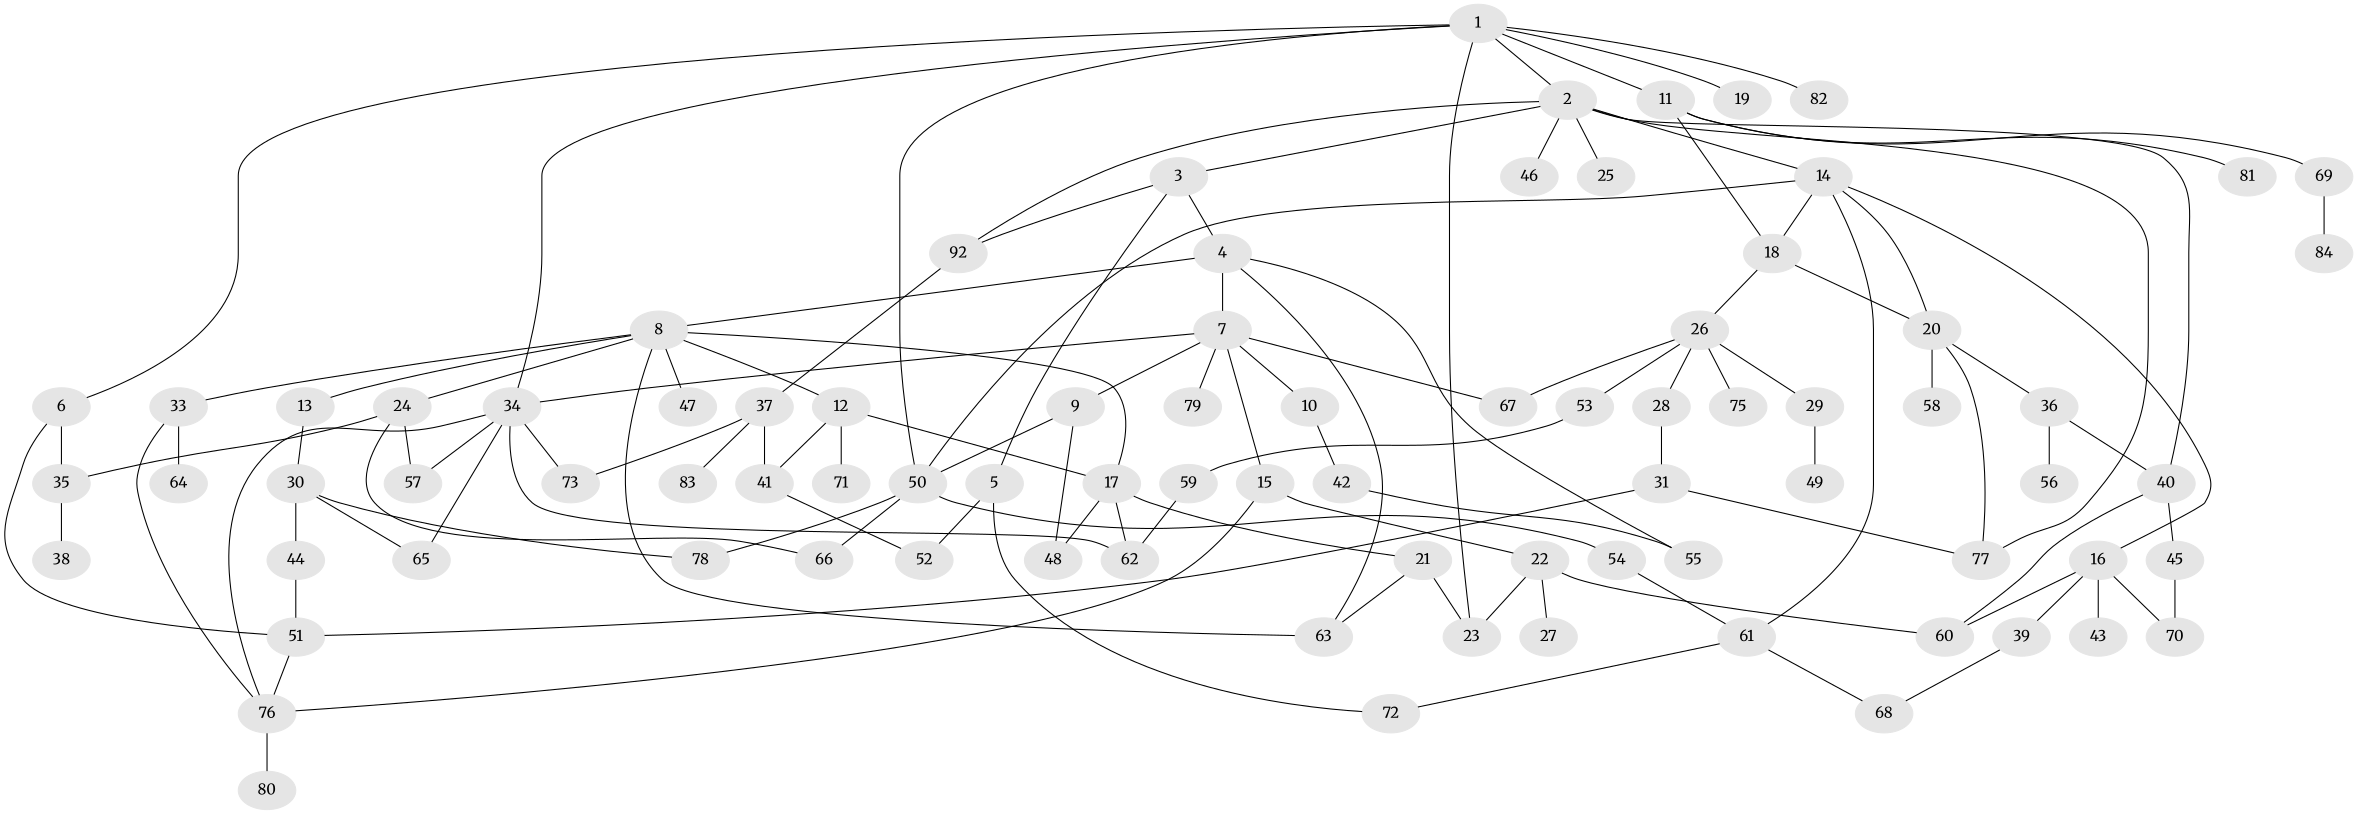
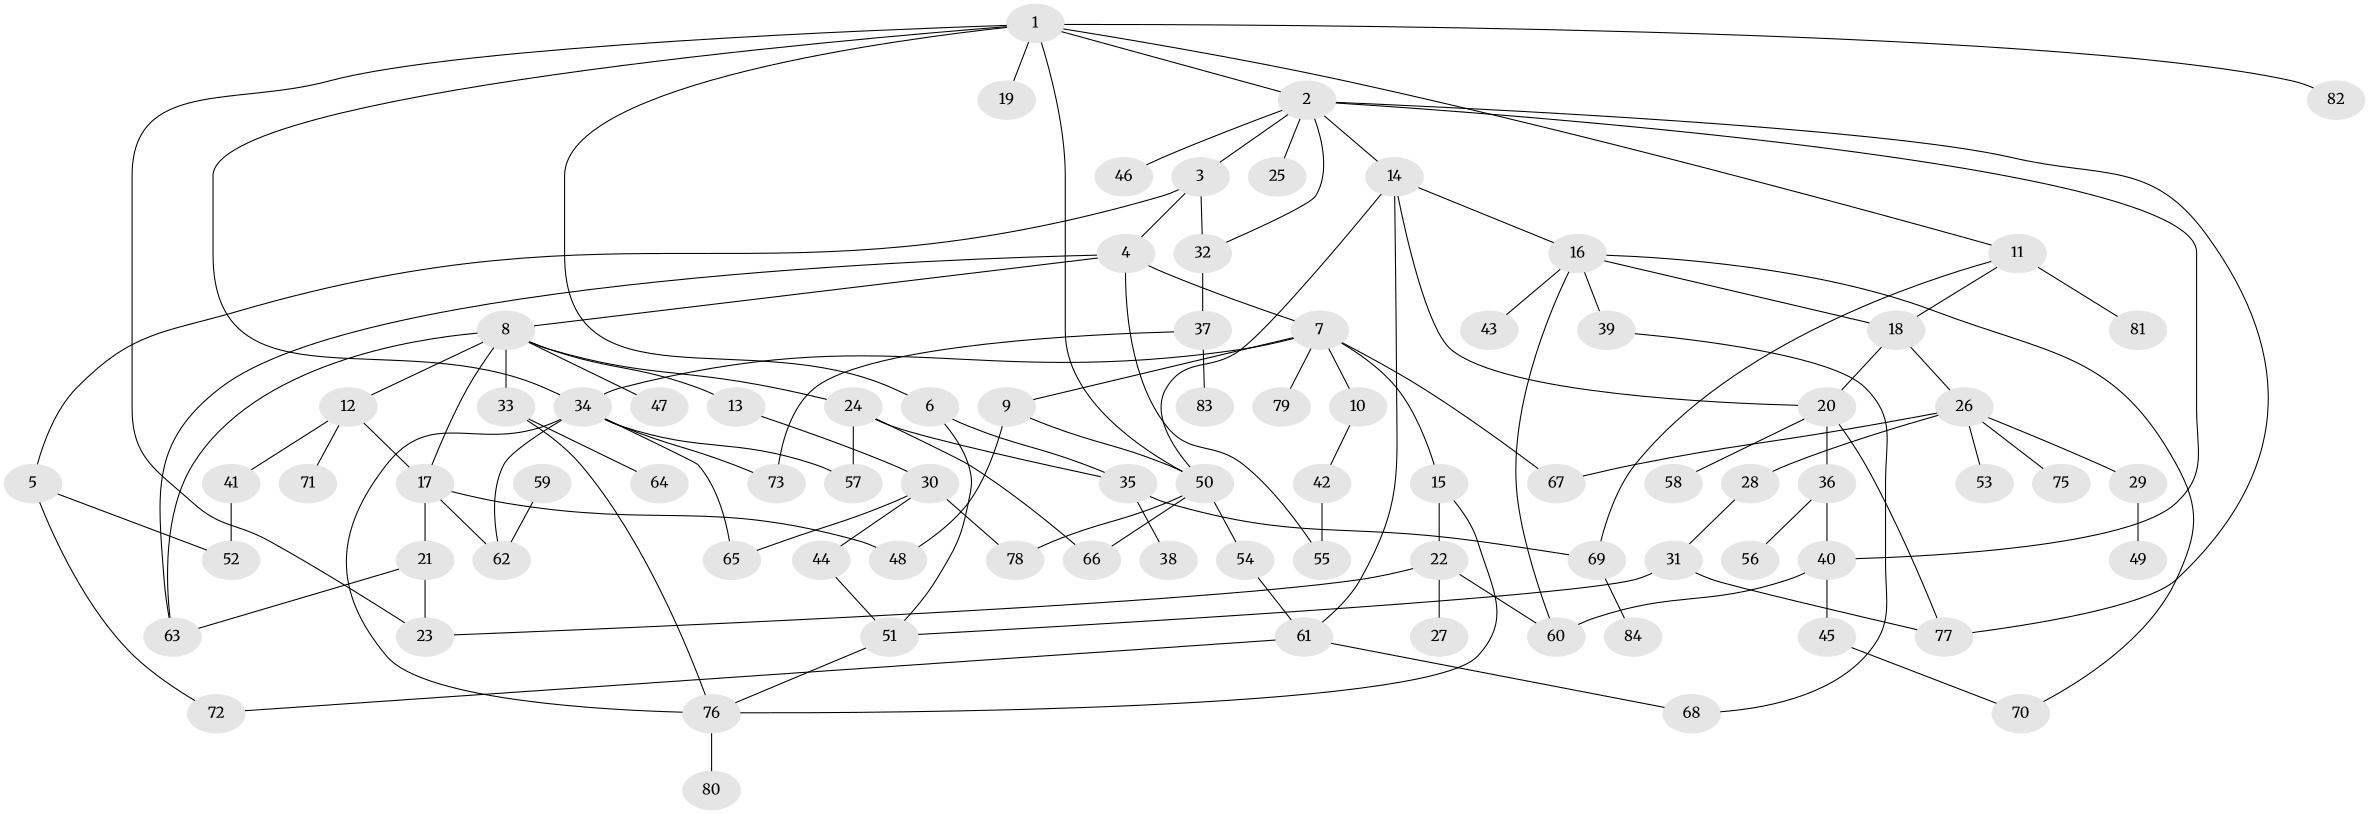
edge "14" -- "18": now "16" -- "18"
node "92": label "92" -> "32"
edge "37" -- "41": removed
edge "53" -- "59": removed
edge "35" -- "69": added
